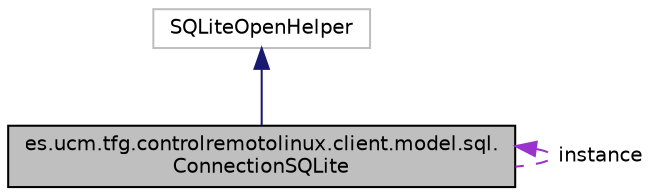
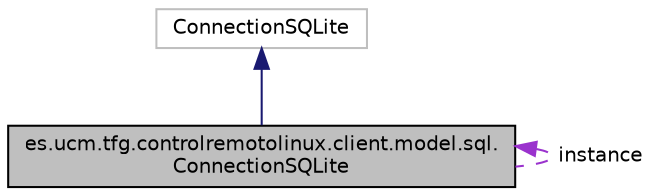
node "SQLiteOpenHelper": label "SQLiteOpenHelper" -> "ConnectionSQLite"
